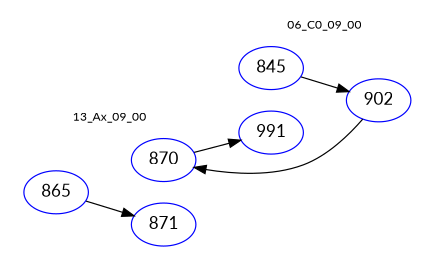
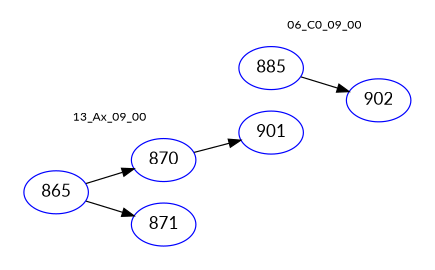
node "845": label "845" -> "885"
node "991": label "991" -> "901"
edge "902" -> "870": now "865" -> "870"
